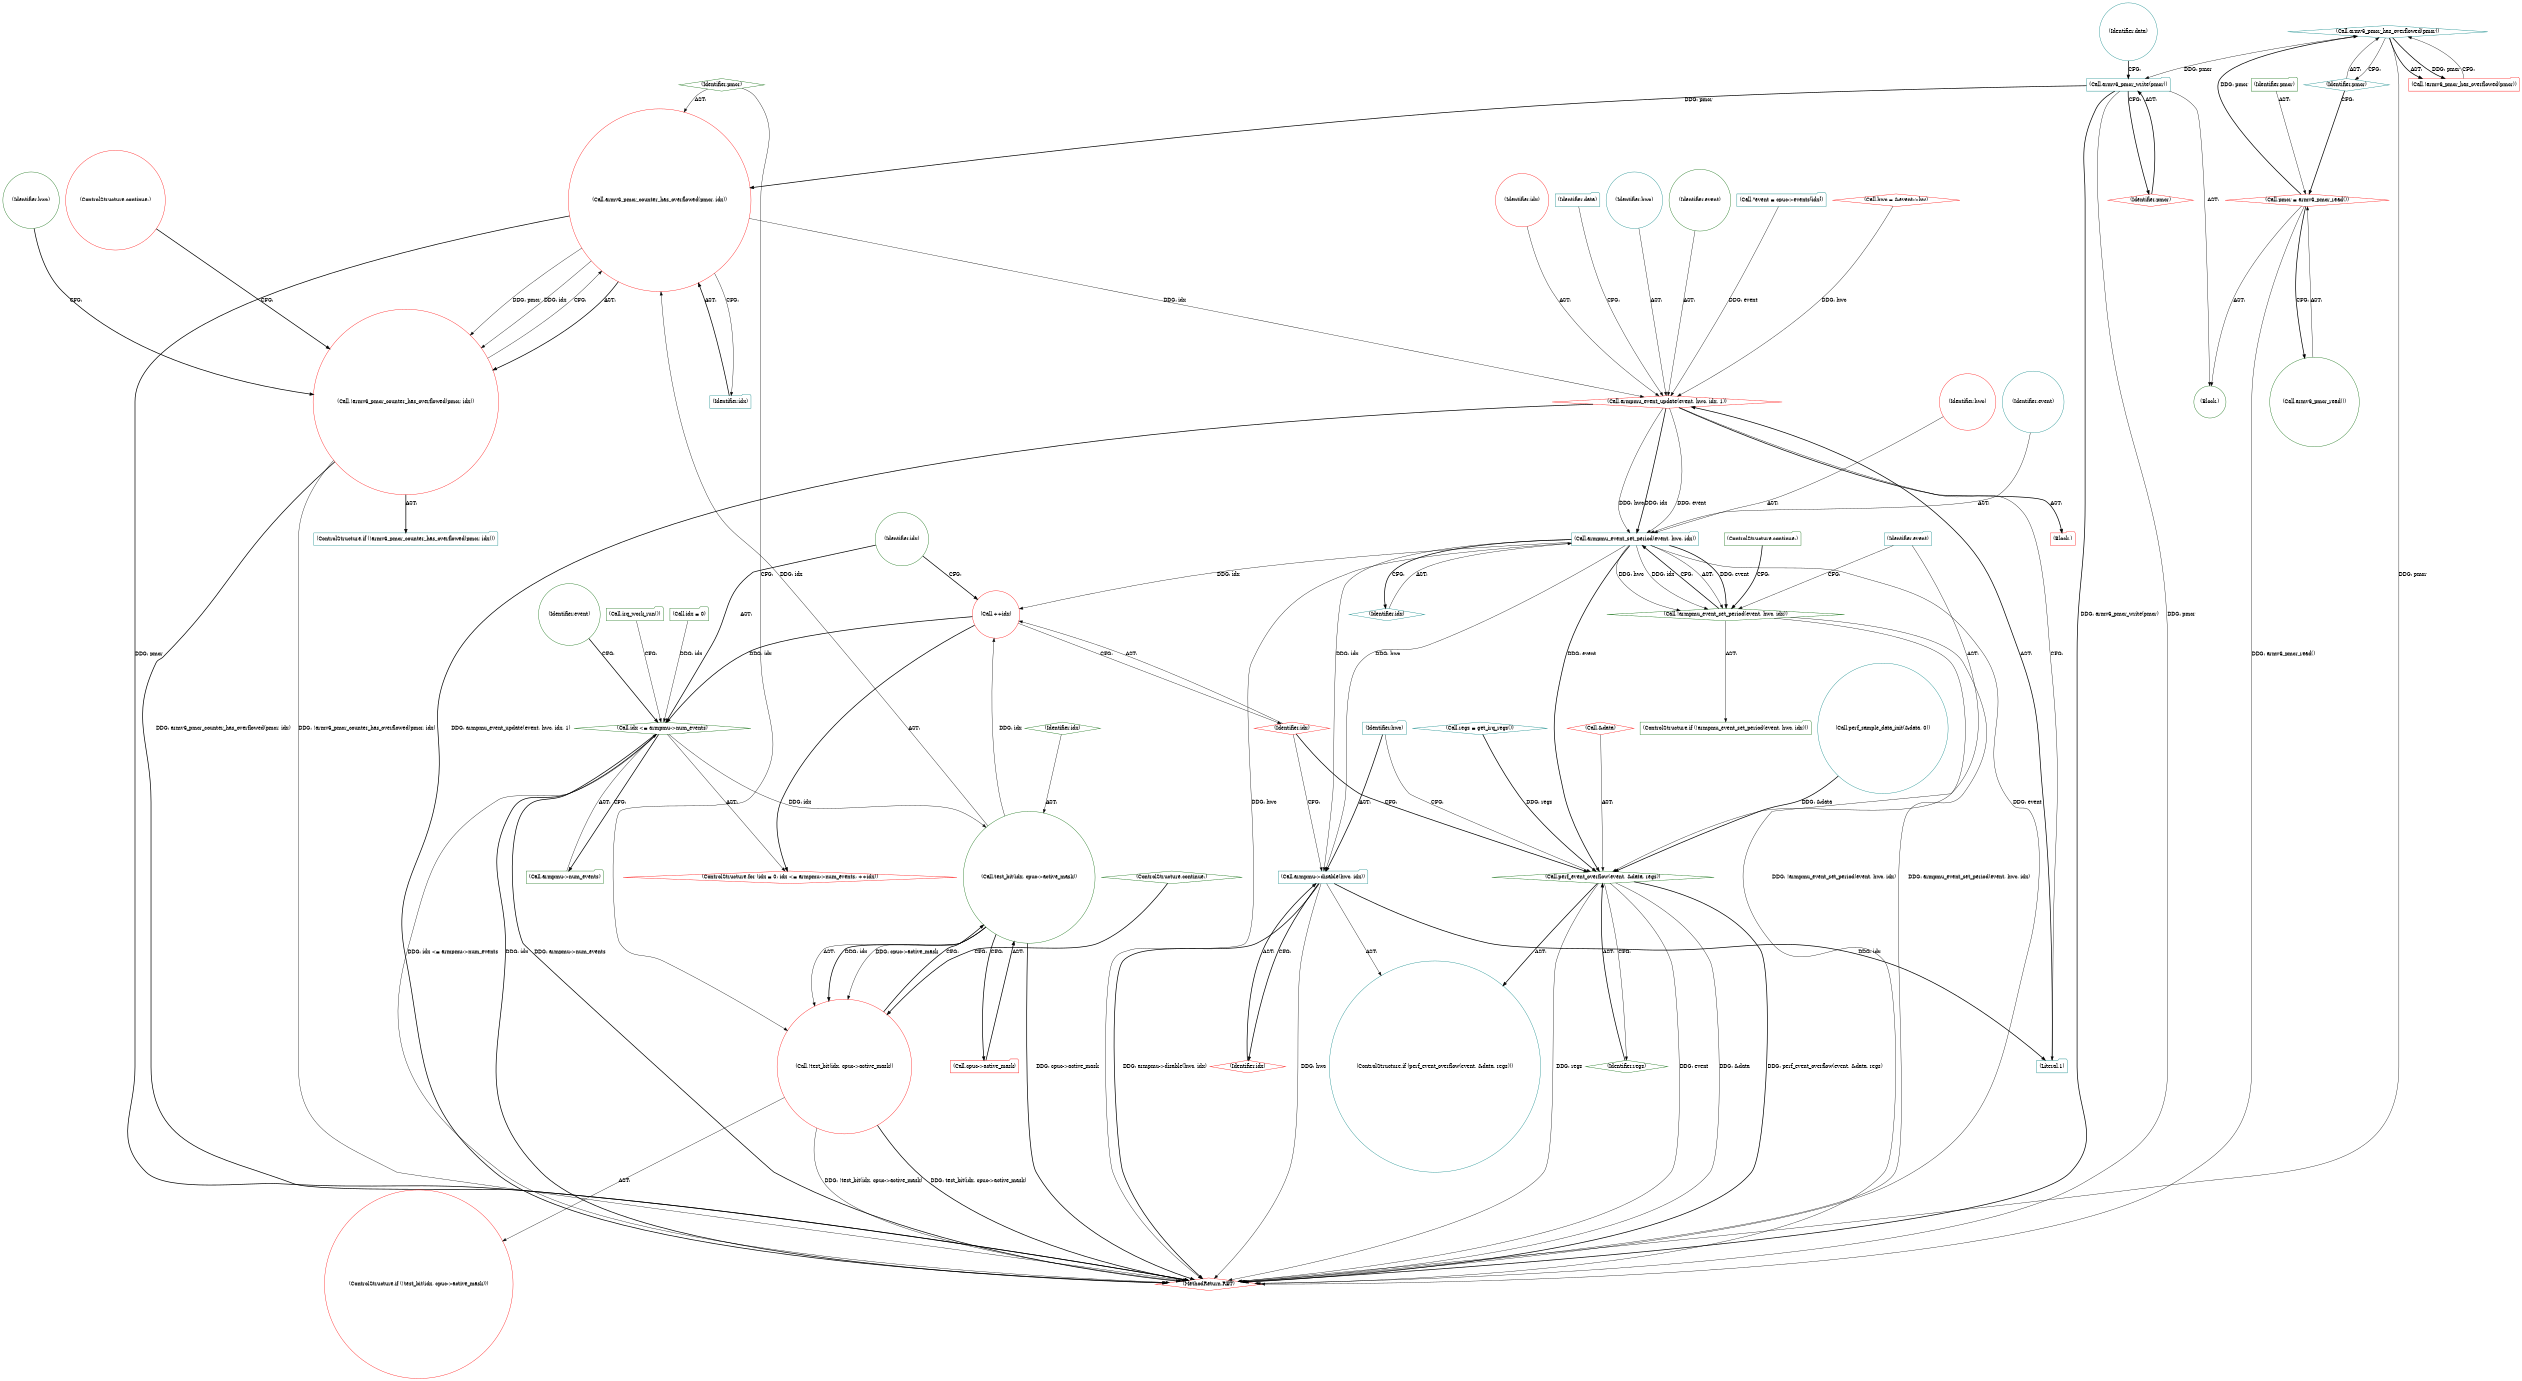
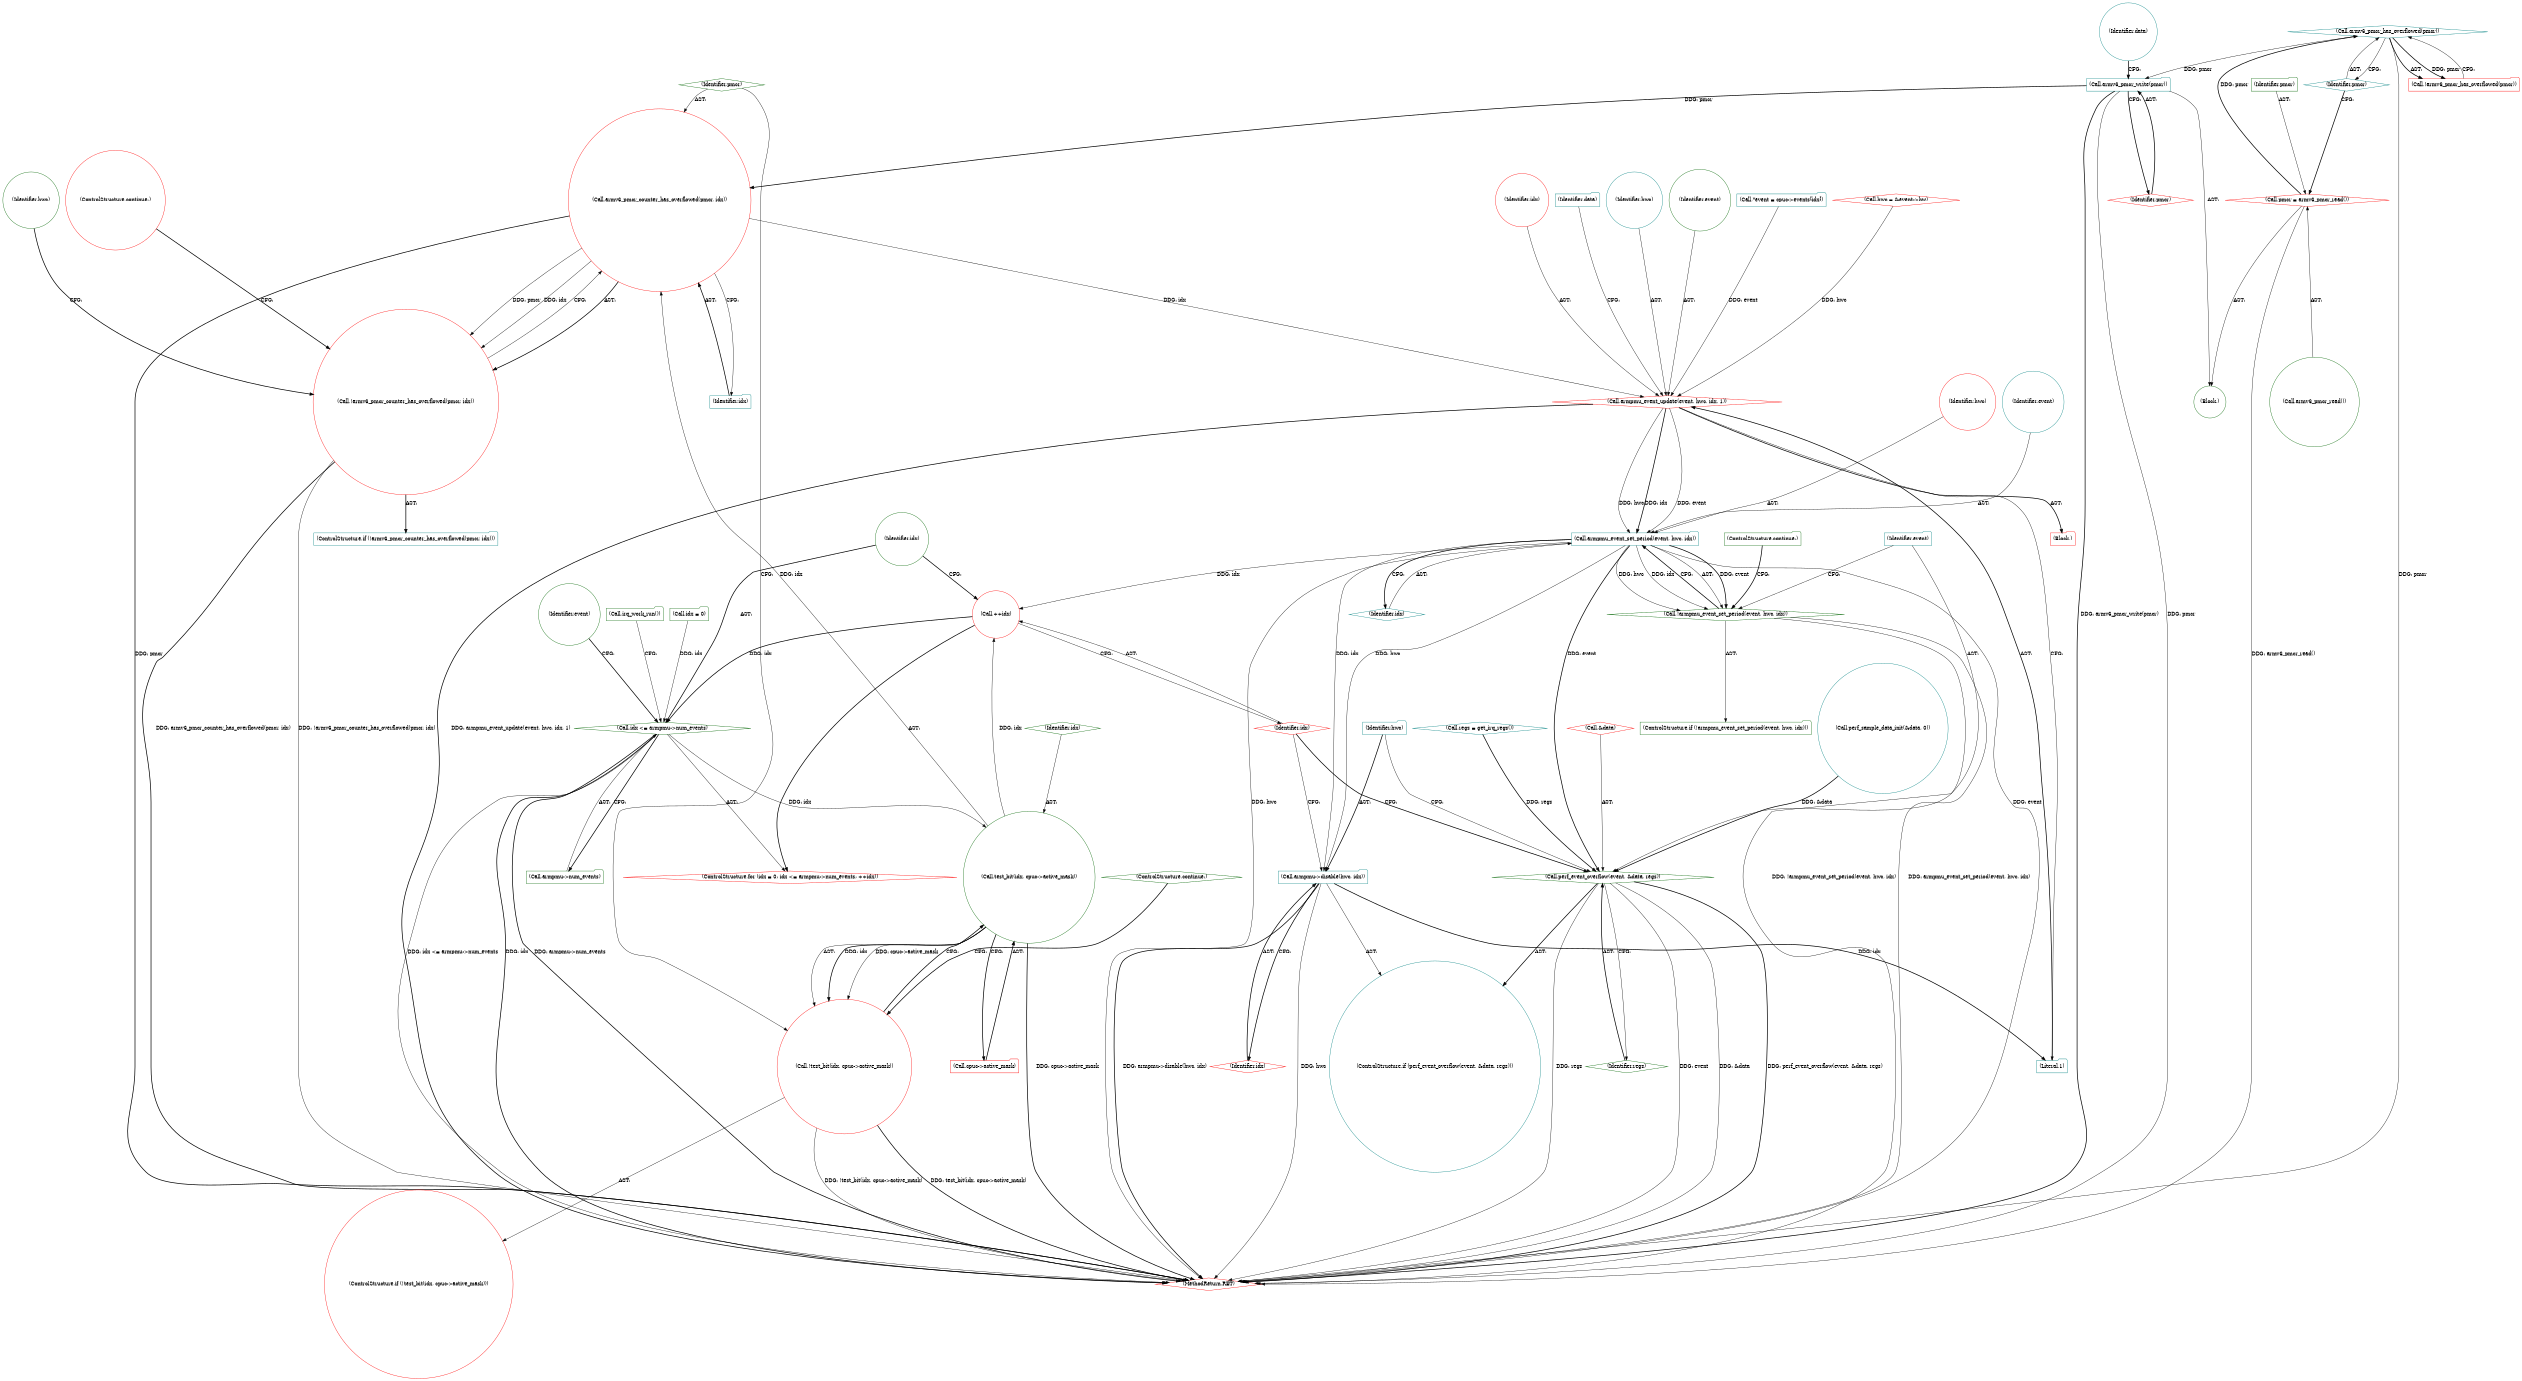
edge "(Call,pmcr = armv6_pmcr_read())" -> "(Call,armv6_pmcr_read())": removed, label "CFG:"
